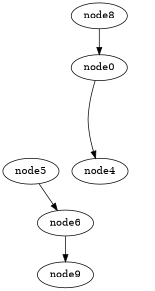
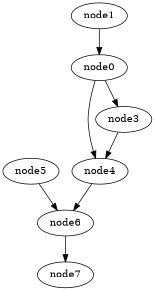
node "node8": label "node8" -> "node1"
node "node3": added
edge "node4" -> "node6": added
node "node9": label "node9" -> "node7"
